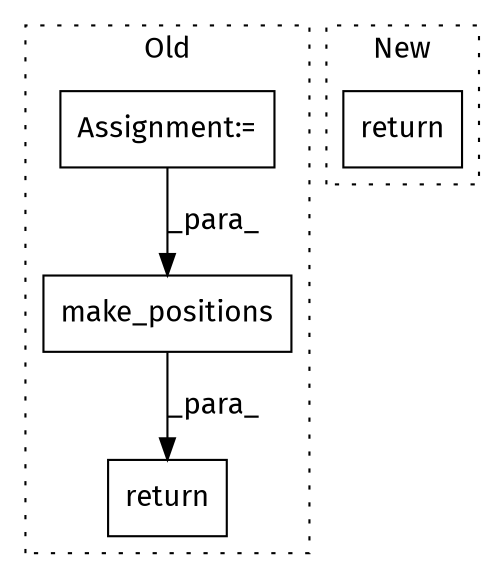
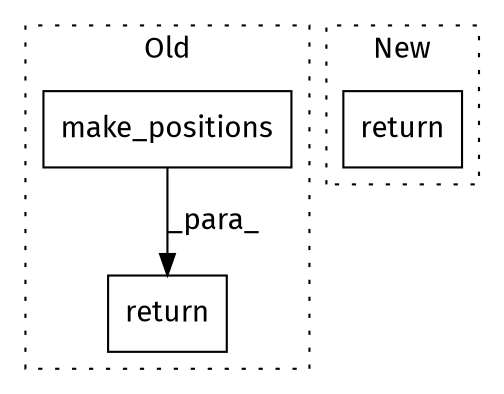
node "Assignment:=": removed
